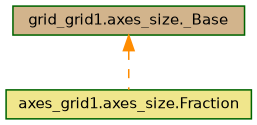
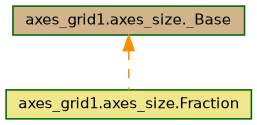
node "grid_grid1.axes_size._Base": label "grid_grid1.axes_size._Base" -> "axes_grid1.axes_size._Base"
